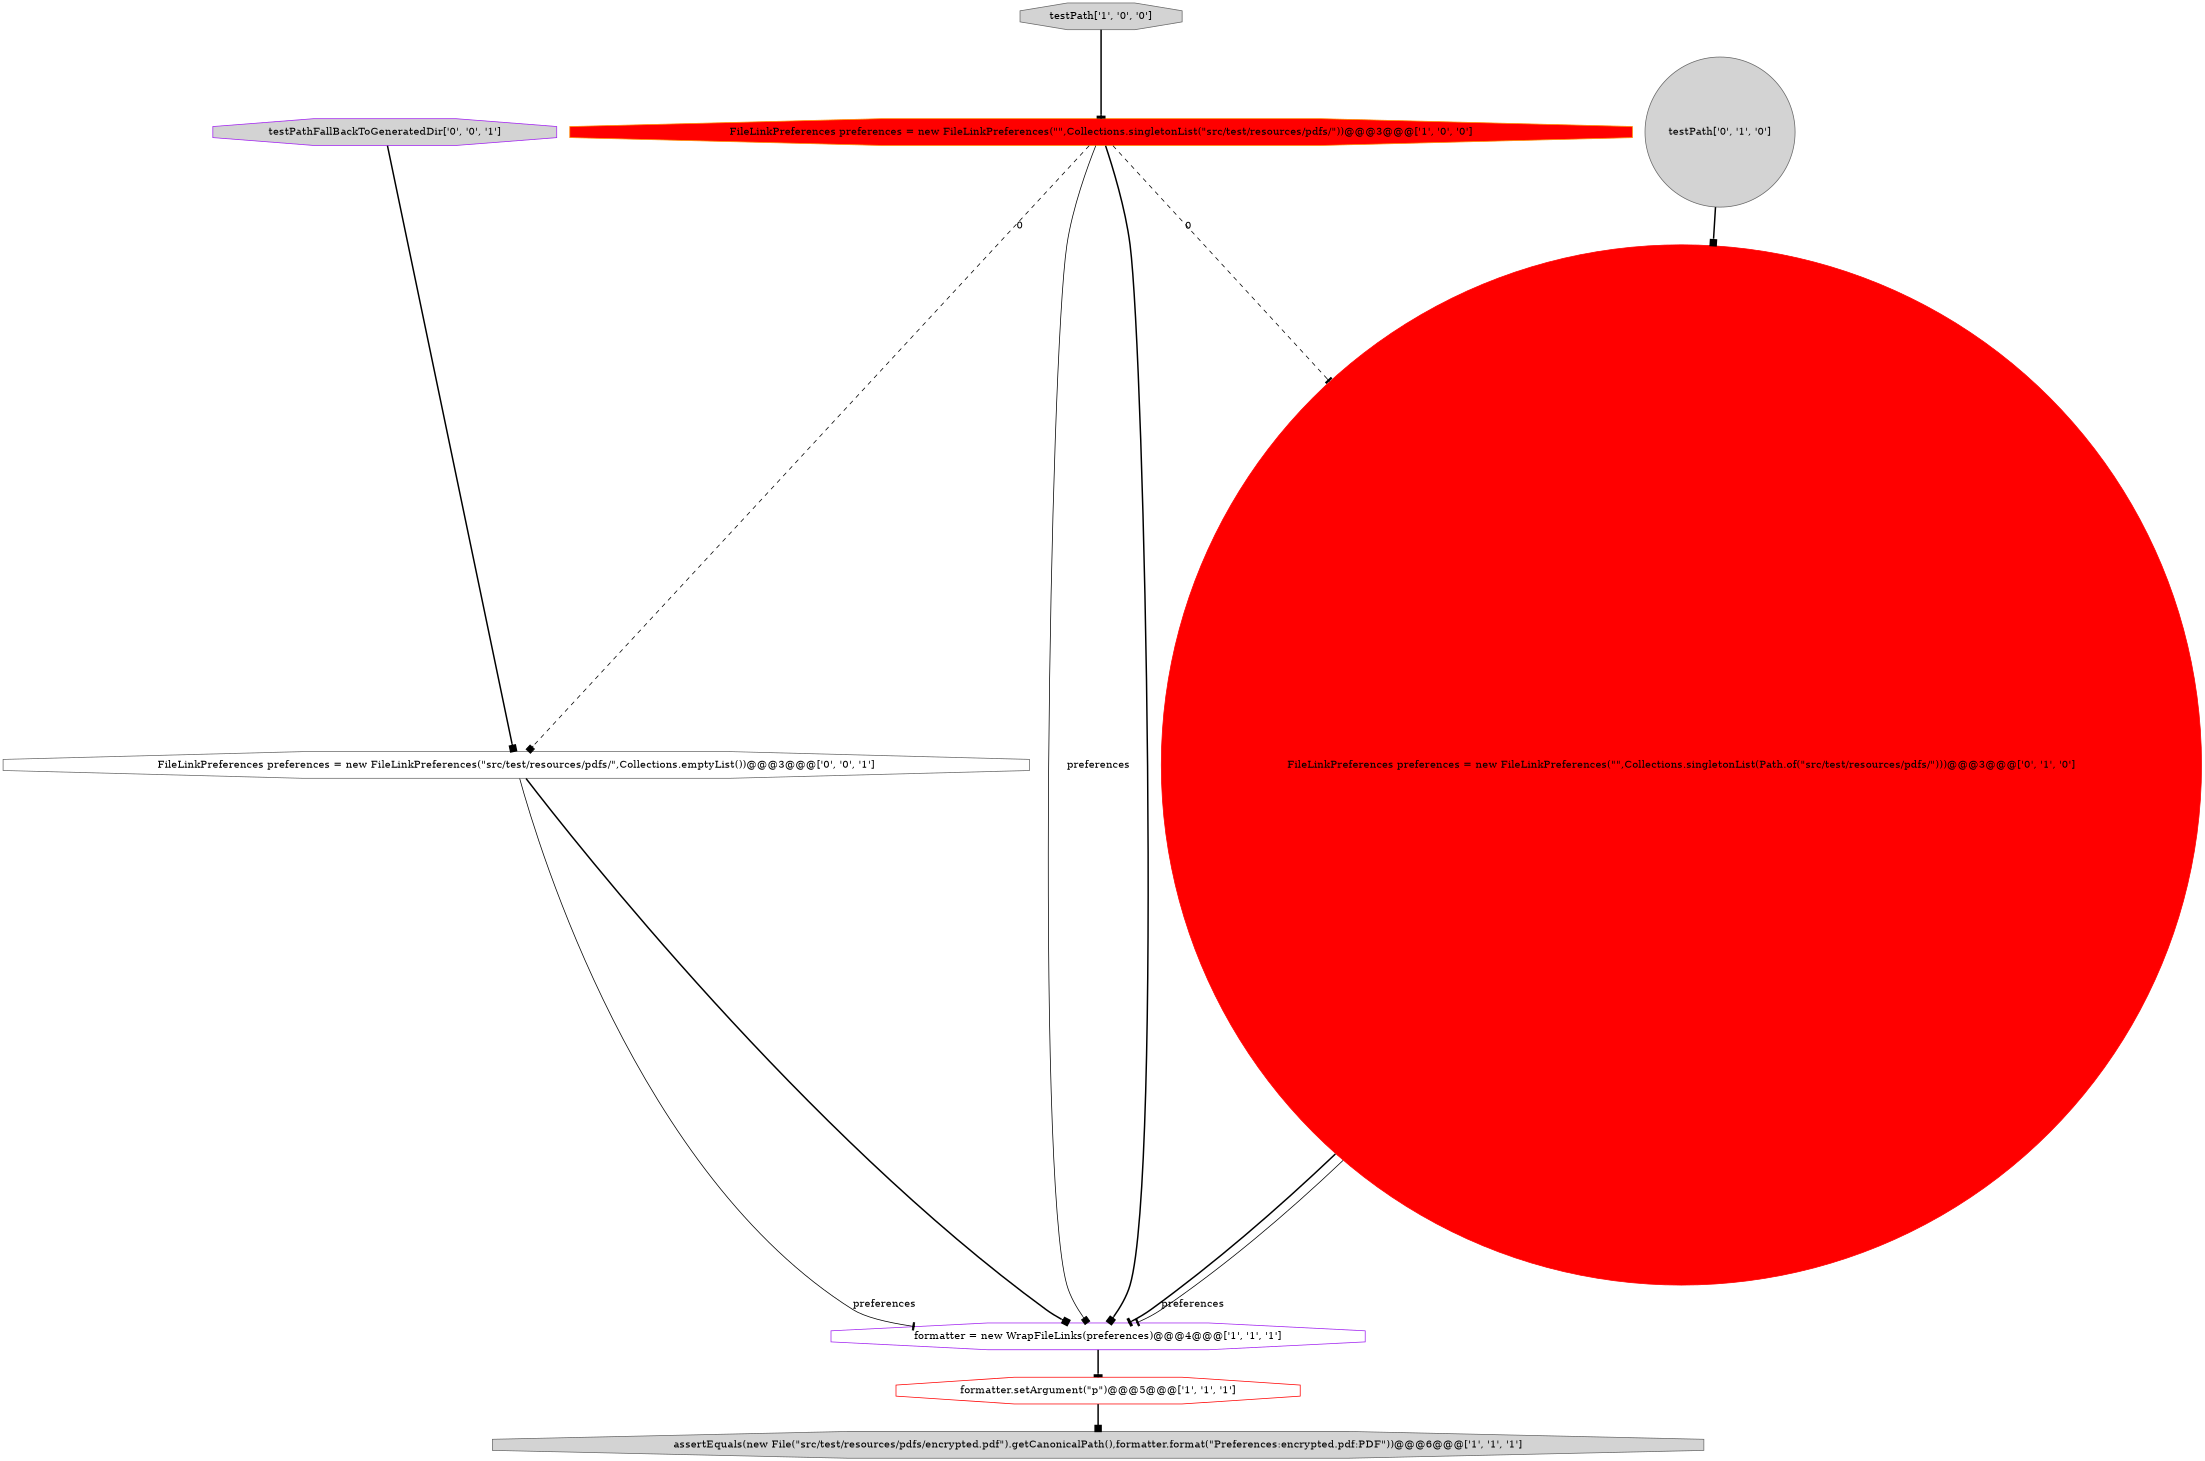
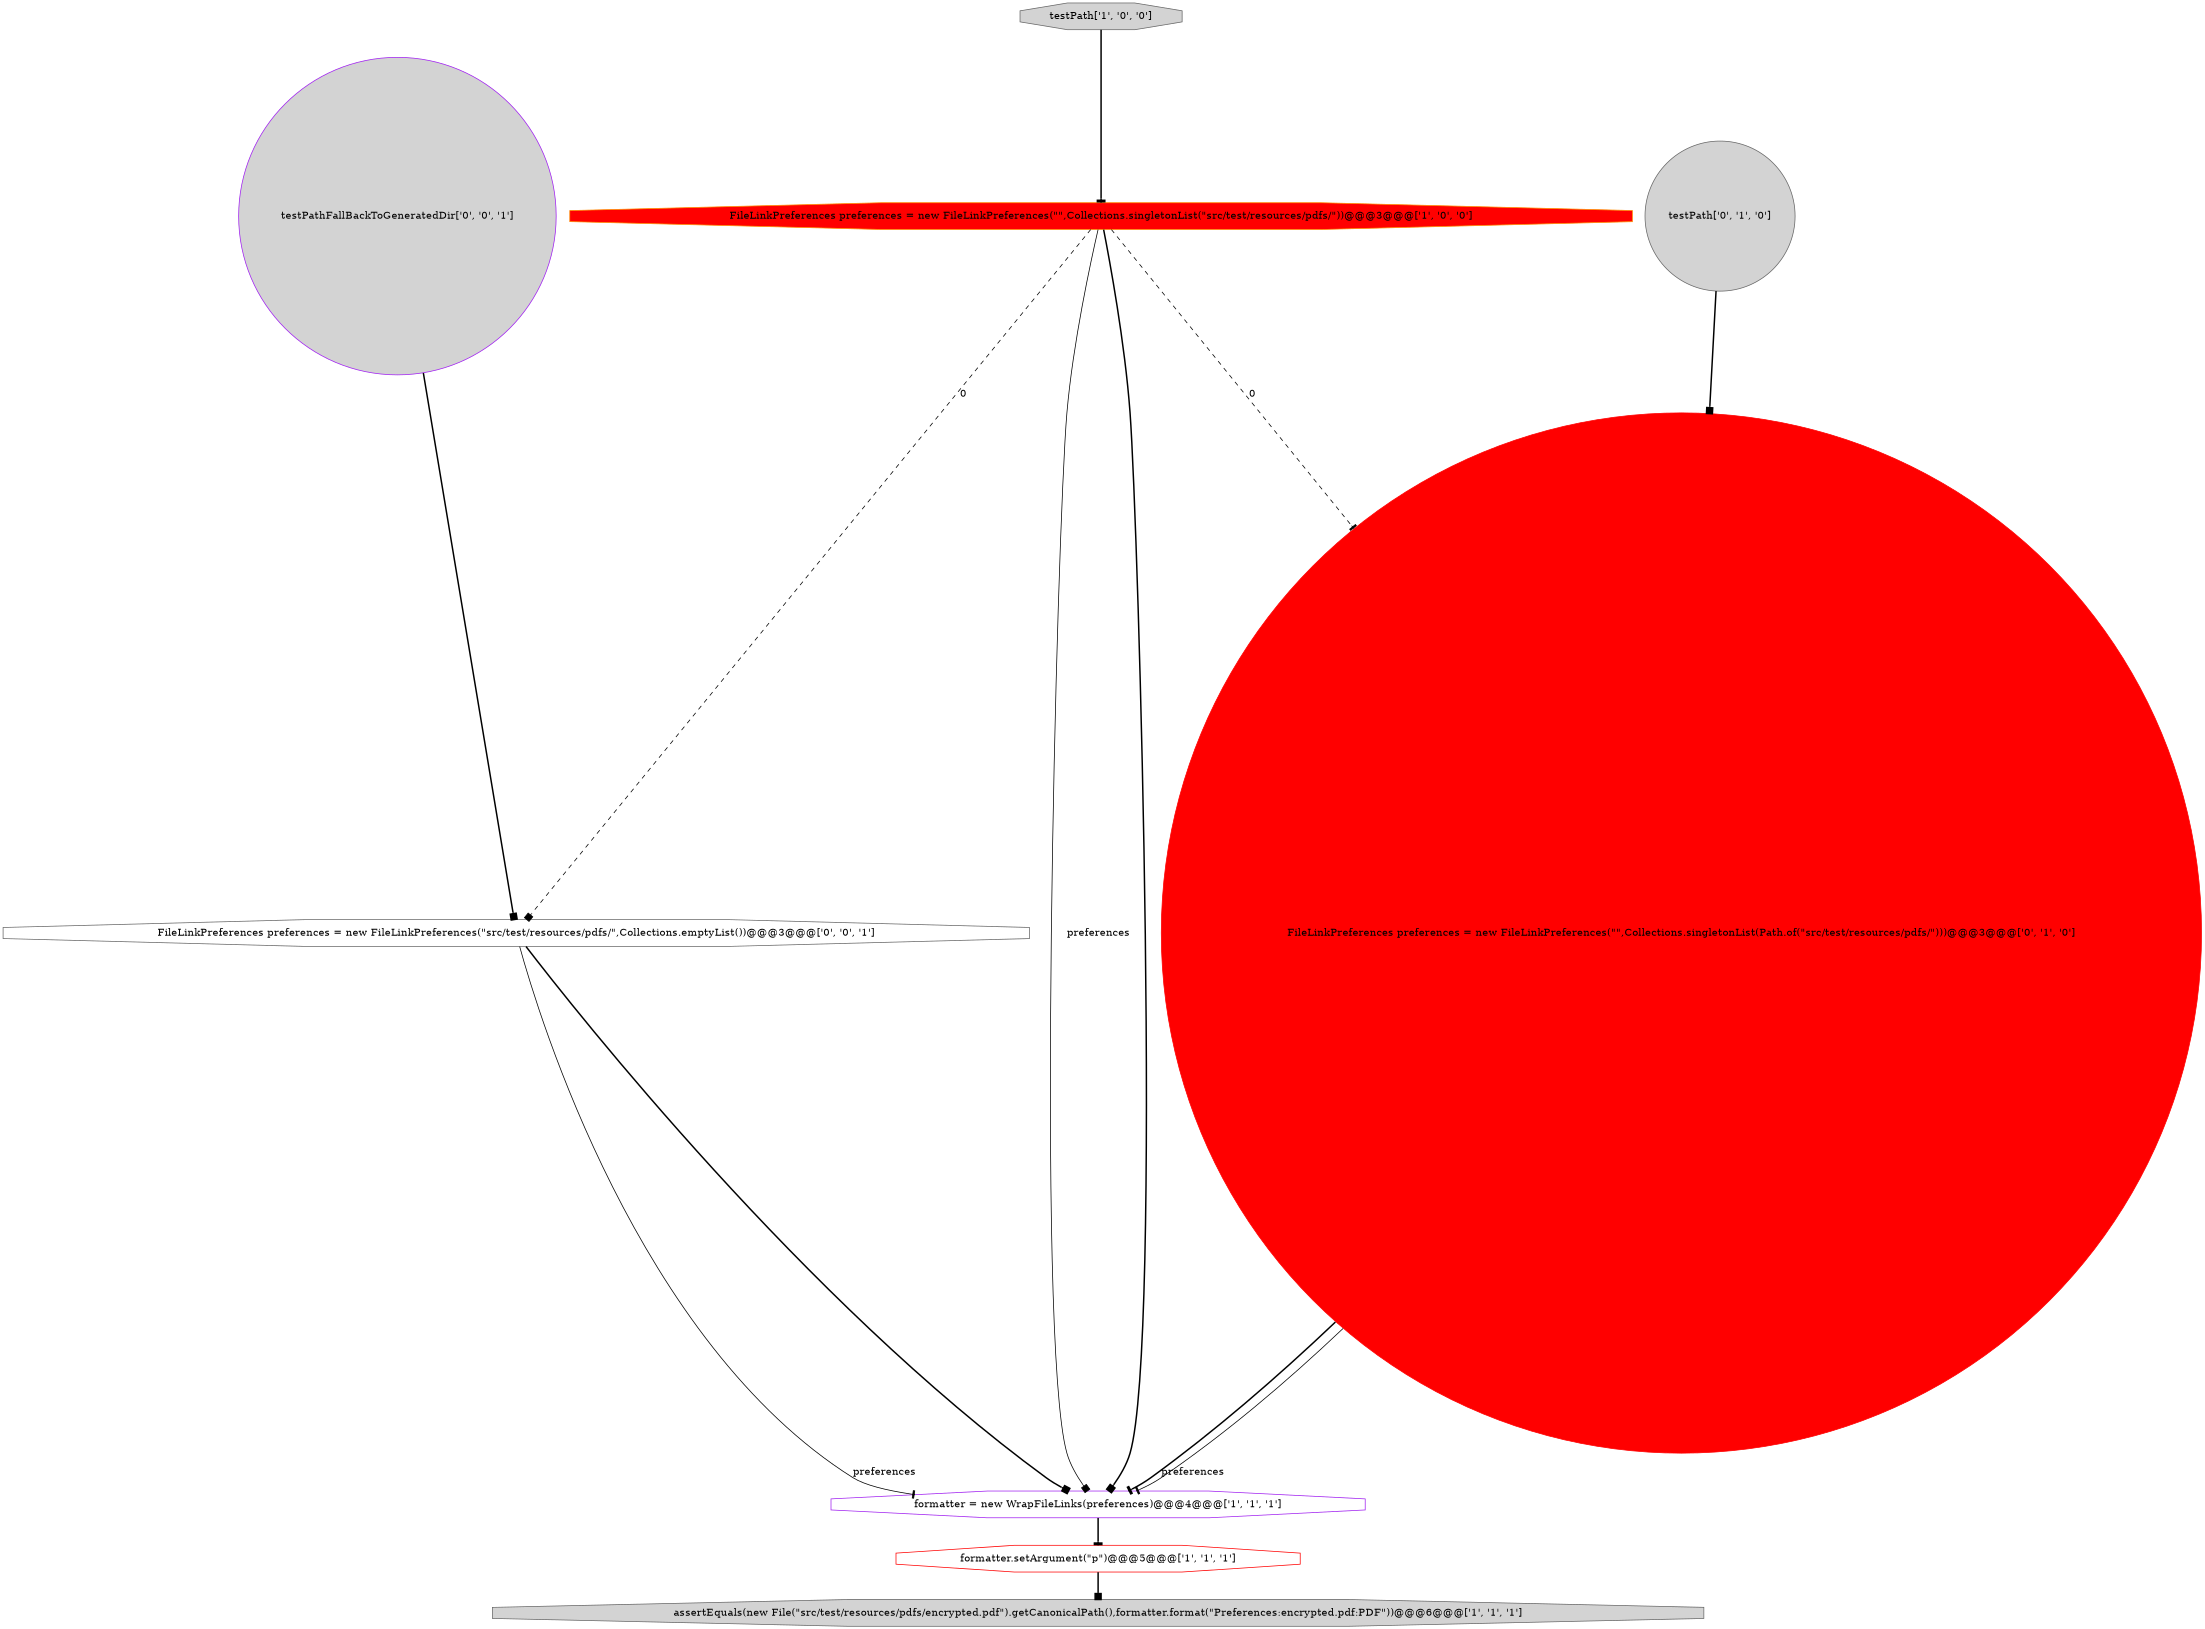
node "testPathFallBackToGeneratedDir['0', '0', '1']": shape octagon -> circle
